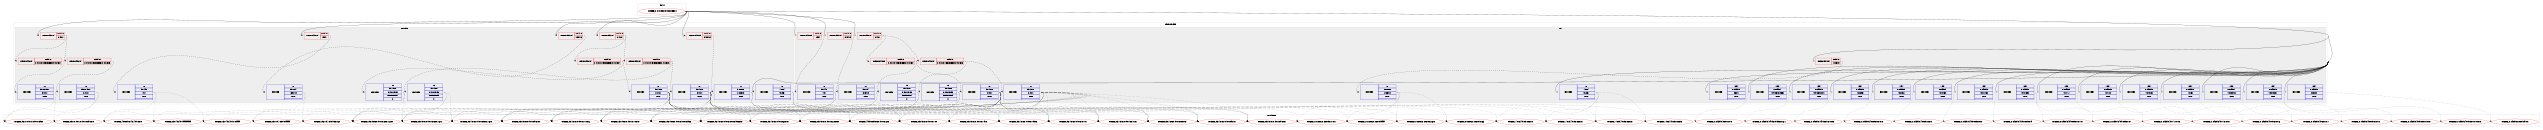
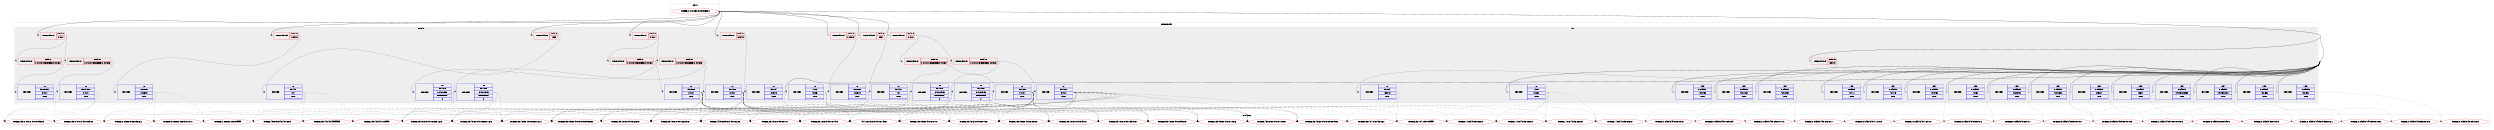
node "portage://dev-lang/python-2.7.18_p7": label "portage://dev-lang/python-2.7.18_p7" -> "portage://libs-lang/python-2.7.18_p7"
node "portage://dev-lang/python-3.7.9_p3": label "portage://dev-lang/python-3.7.9_p3" -> "libnl://dev-lang/python-3.7.9_p3"
node "portage://sys-apps/systemd-246-r2": removed
